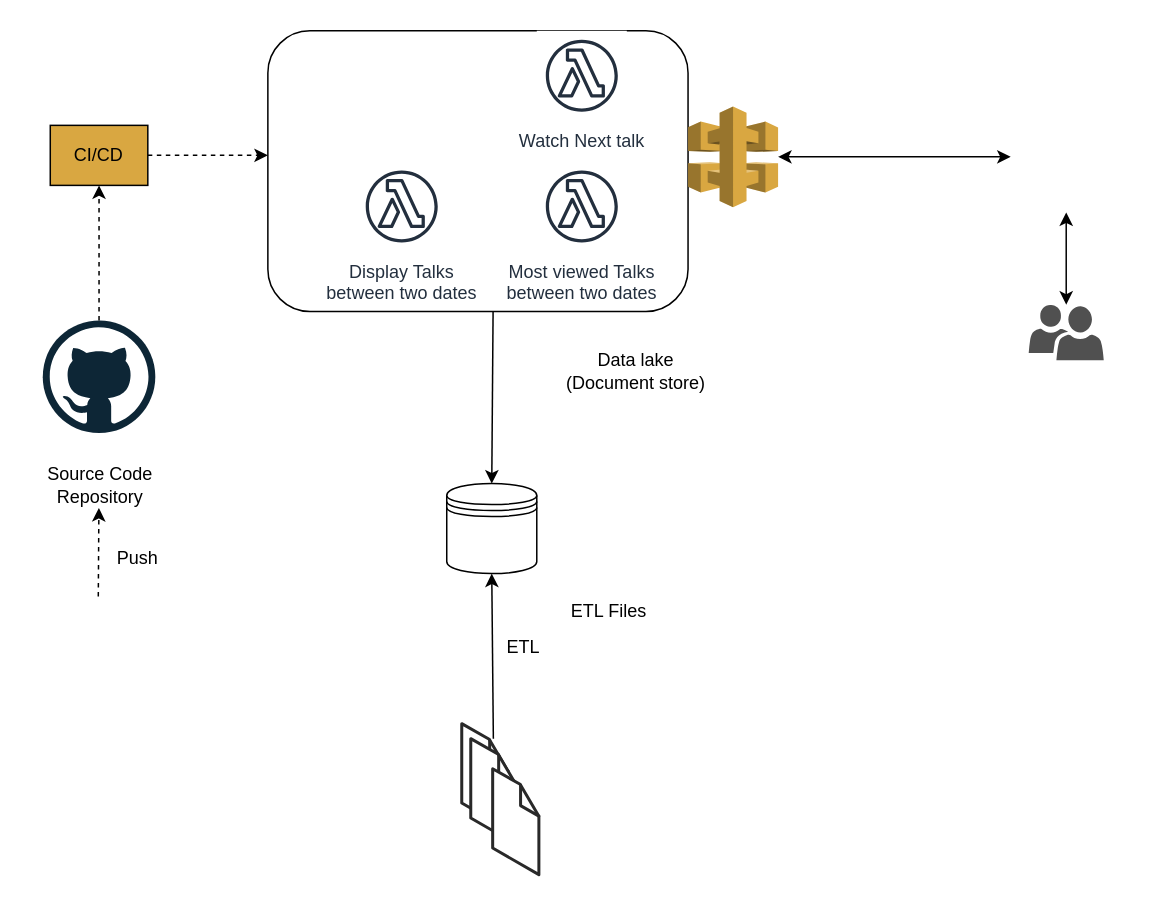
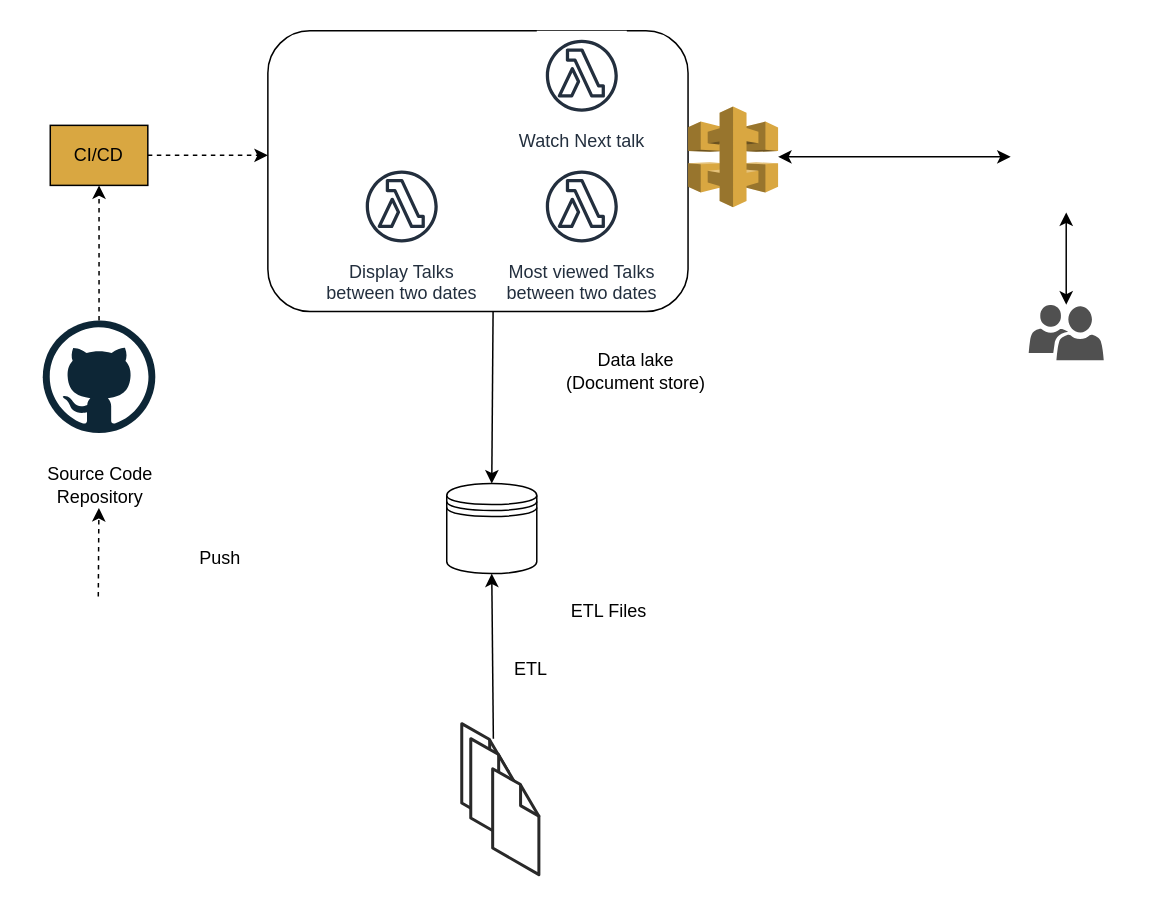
node "Push": moved (137, 559) -> (219, 559)
node "ETL": moved (523, 647) -> (530, 669)
